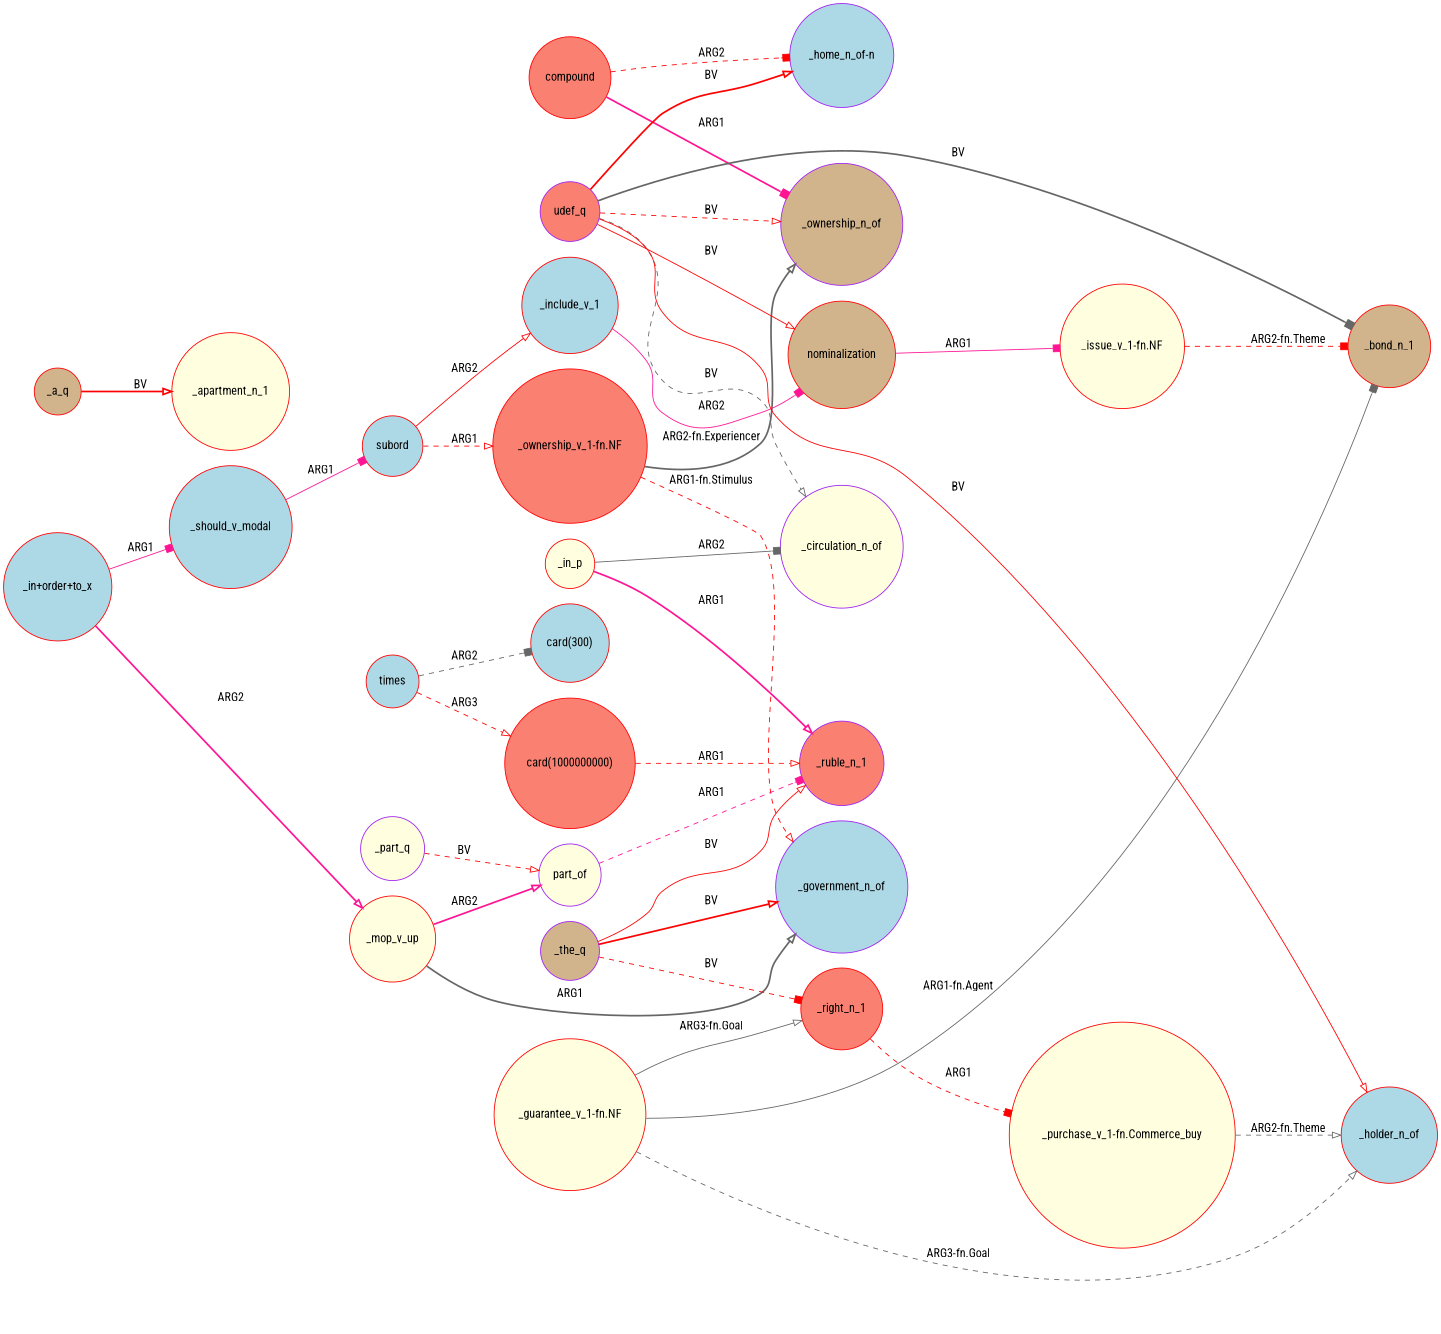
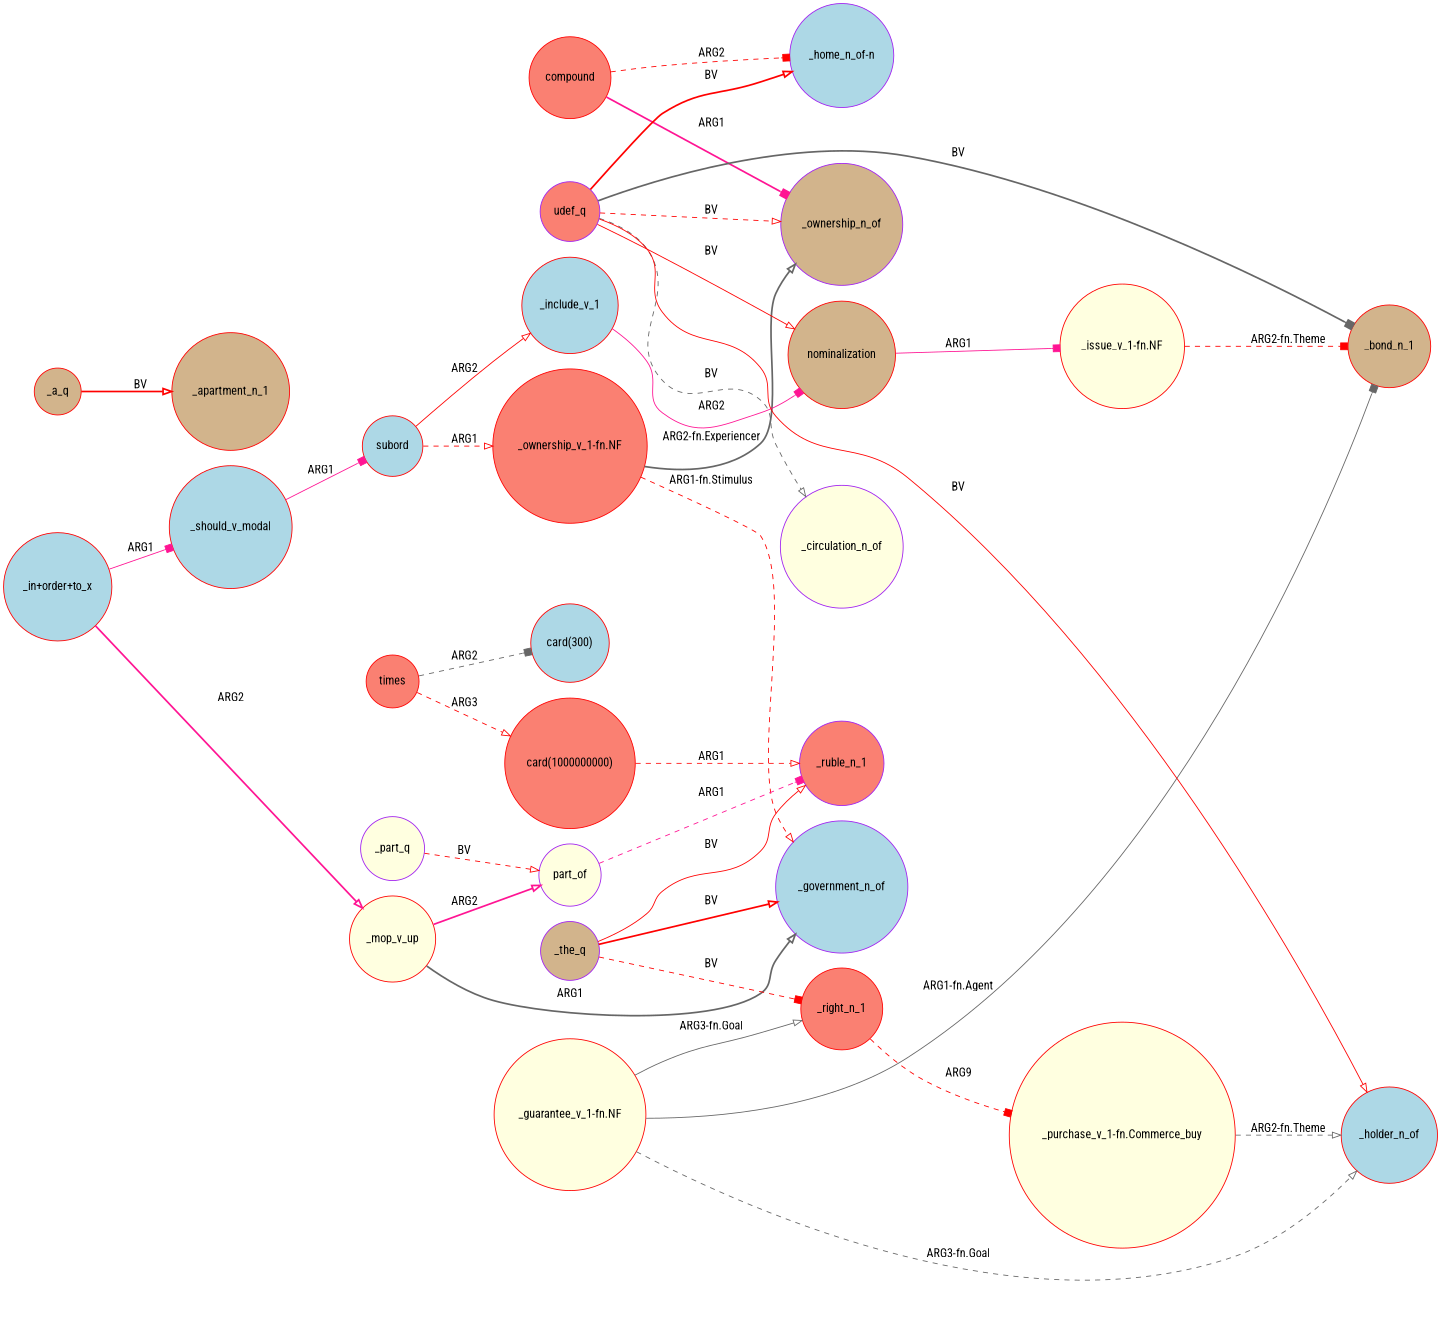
node "_apartment_n_1": fillcolor lightyellow -> tan
node "_in_p": removed
node "times": fillcolor lightblue -> salmon
edge "_right_n_1" -> "_purchase_v_1-fn.Commerce_buy": label "ARG1" -> "ARG9"
